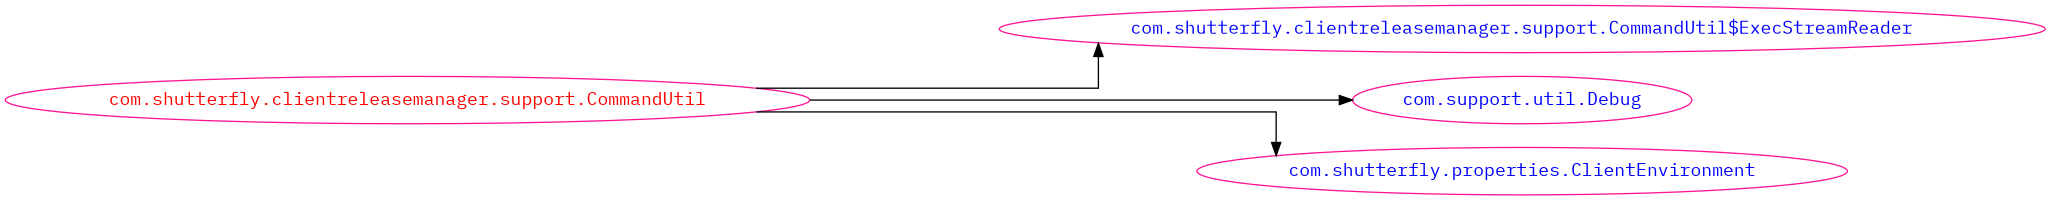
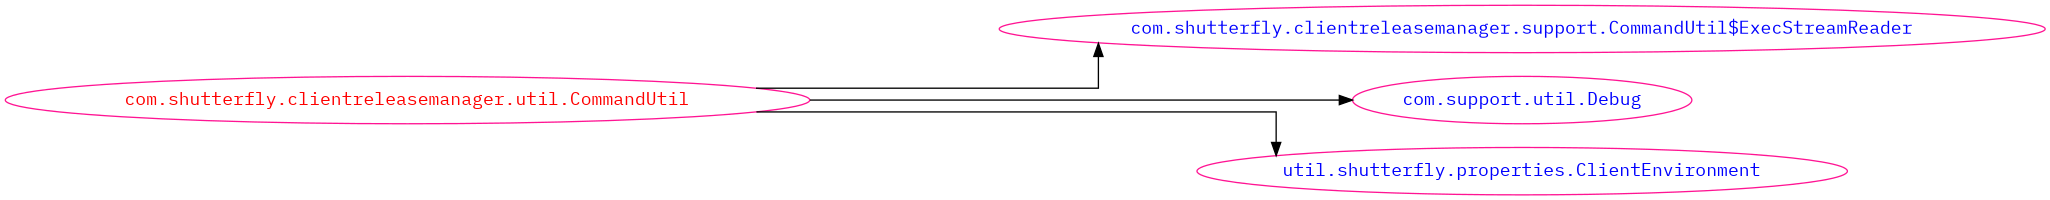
node "com.shutterfly.clientreleasemanager.support.CommandUtil": label "com.shutterfly.clientreleasemanager.support.CommandUtil" -> "com.shutterfly.clientreleasemanager.util.CommandUtil"
node "com.shutterfly.properties.ClientEnvironment": label "com.shutterfly.properties.ClientEnvironment" -> "util.shutterfly.properties.ClientEnvironment"
